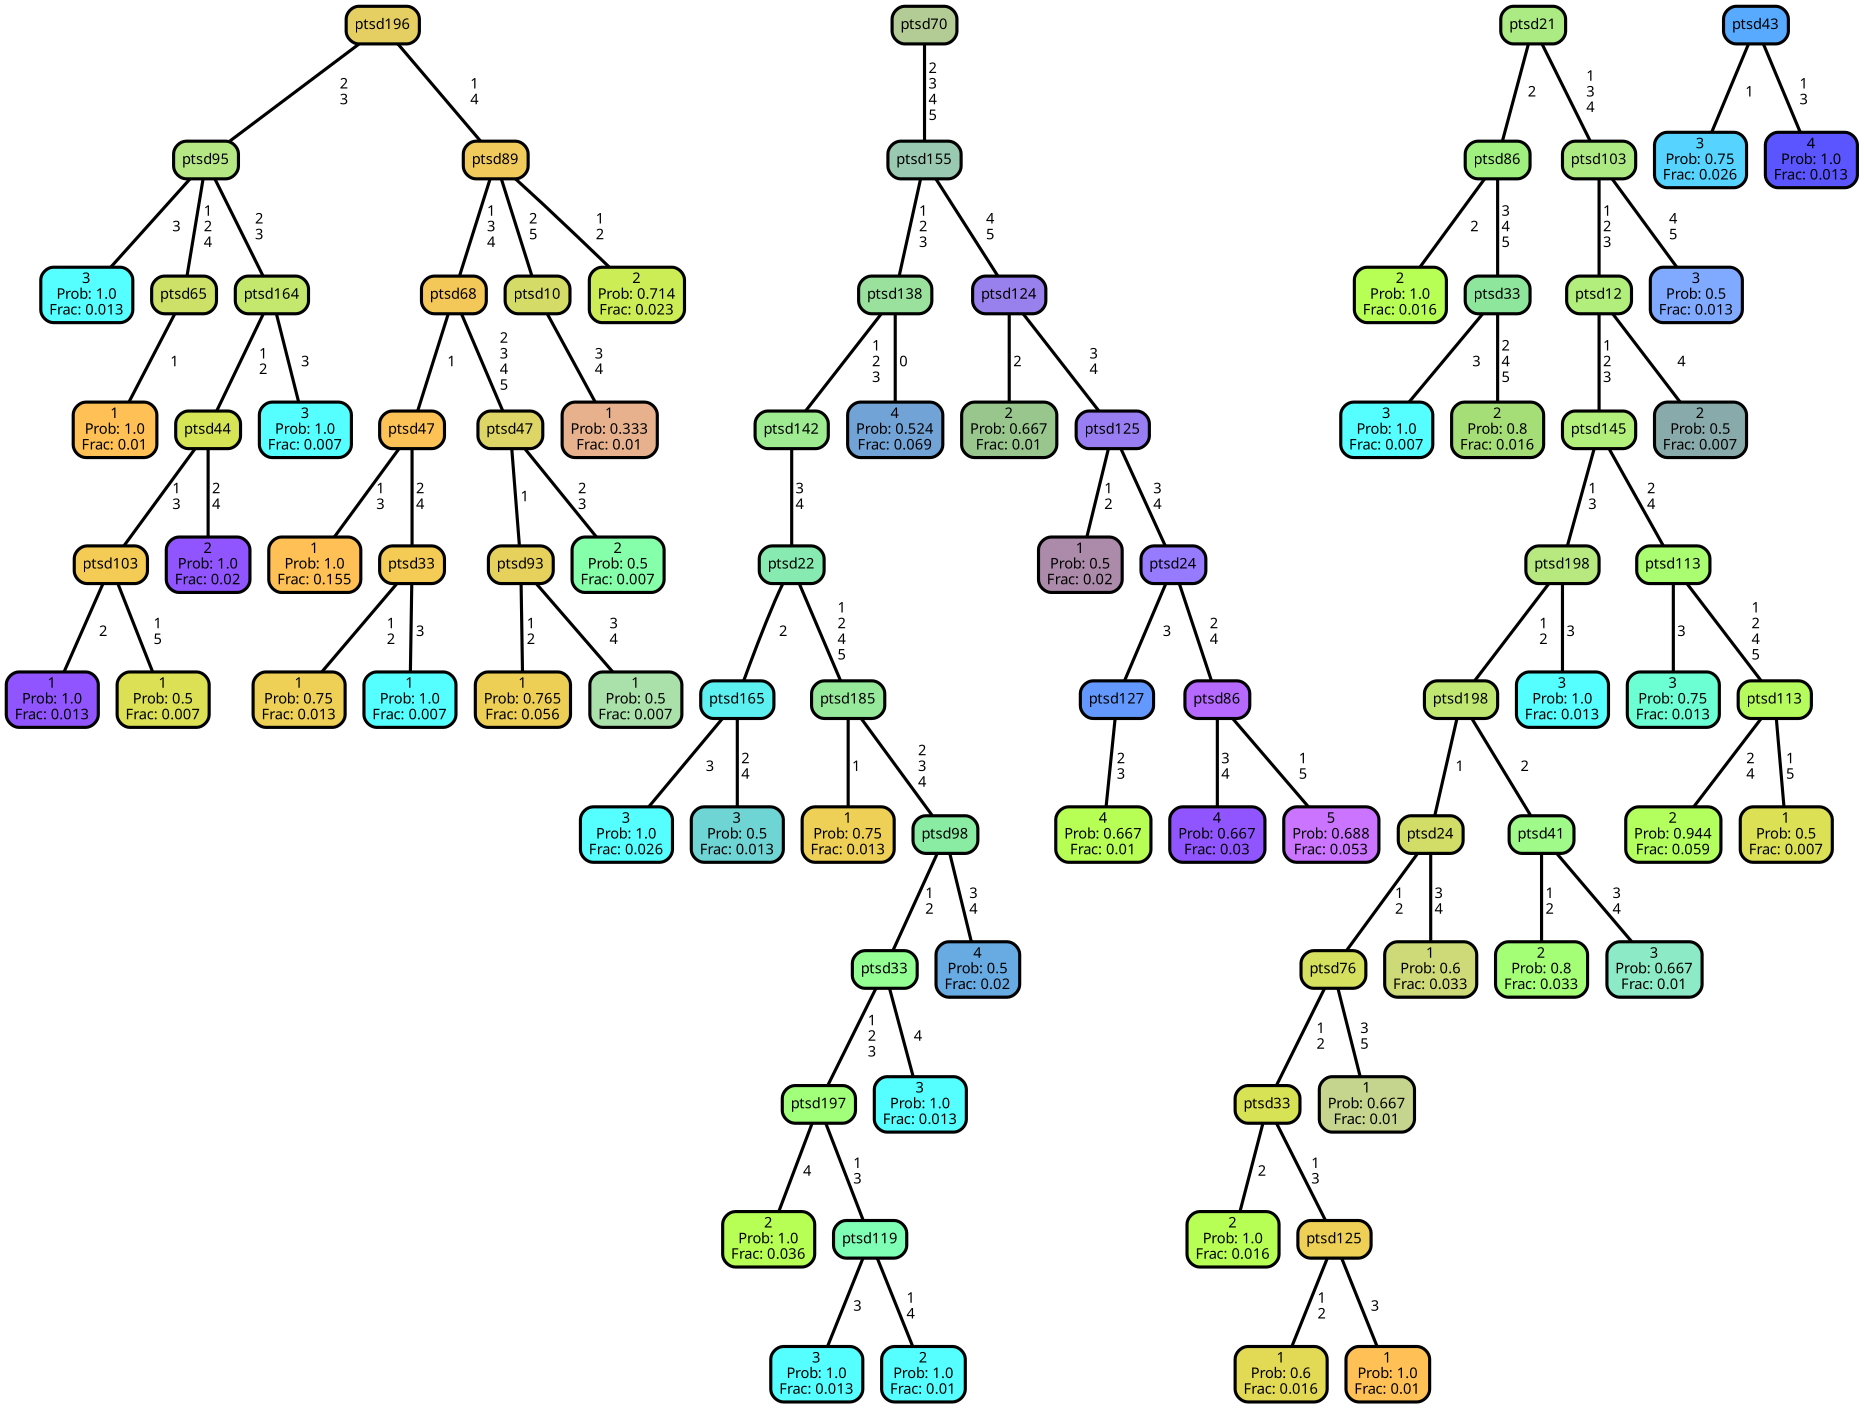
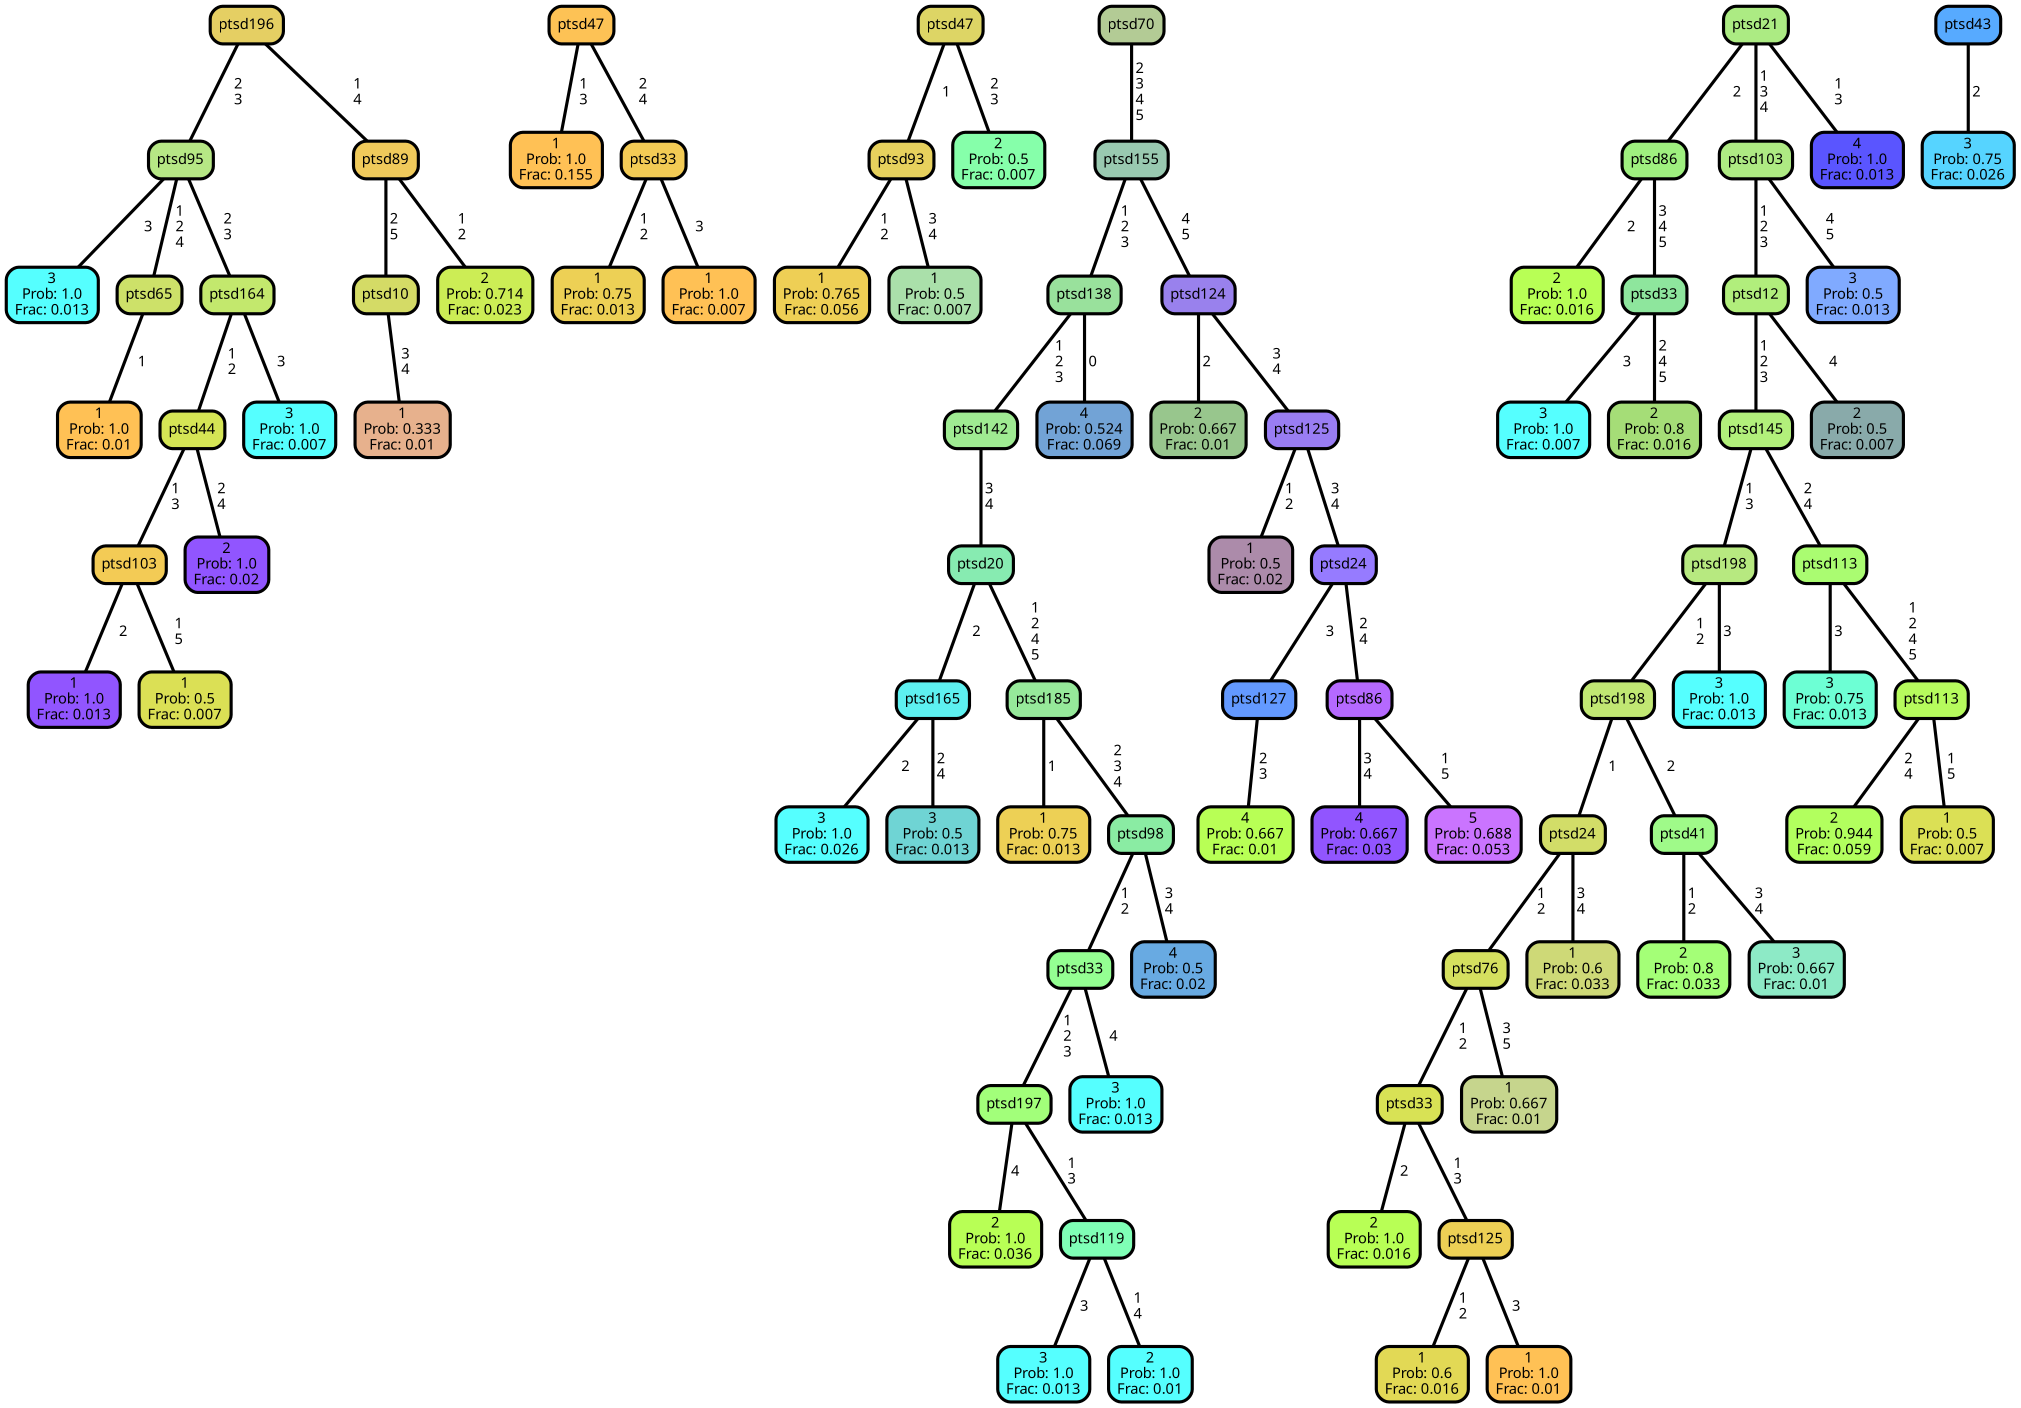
edge "ptsd43" -- "4 Prob: 1.0 Frac: 0.013": now "ptsd21" -- "4 Prob: 1.0 Frac: 0.013"
edge "ptsd43" -- "3 Prob: 0.75 Frac: 0.026": label " 1" -> " 2"
node "ptsd68": removed
node "ptsd22": label "ptsd22" -> "ptsd20"
node "1 Prob: 1.0 Frac: 0.007": fillcolor #55ffff -> #ffc155
edge "ptsd165" -- "3 Prob: 1.0 Frac: 0.026": label " 3" -> " 2"
